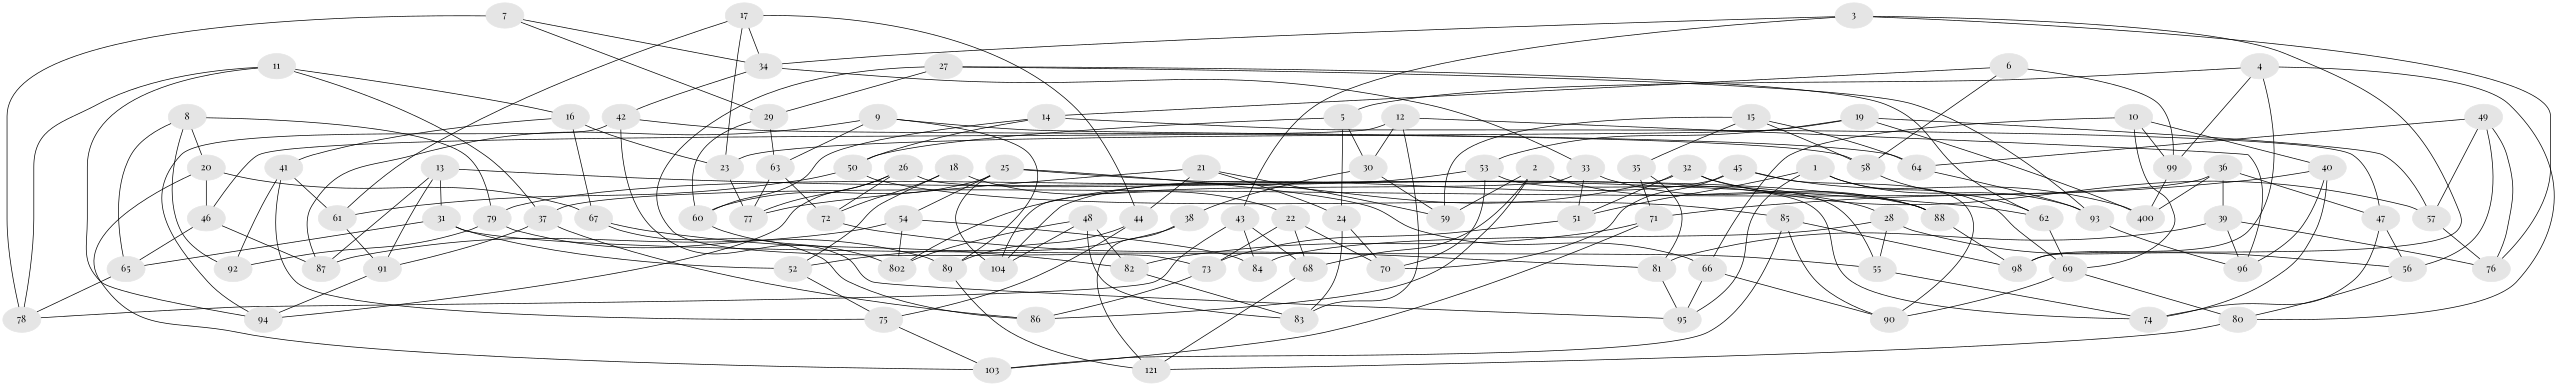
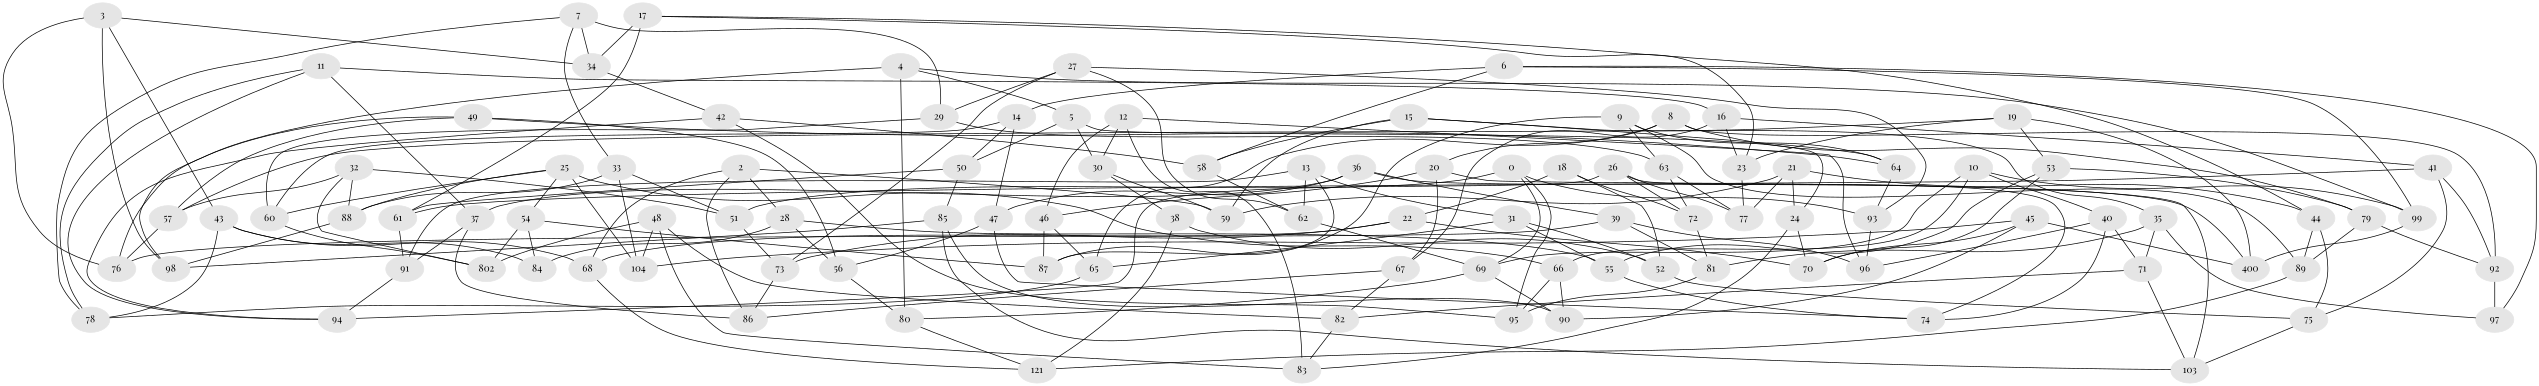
edge "34" -- "33": now "7" -- "33"
node "1": label "1" -> "0"
node "97": added
